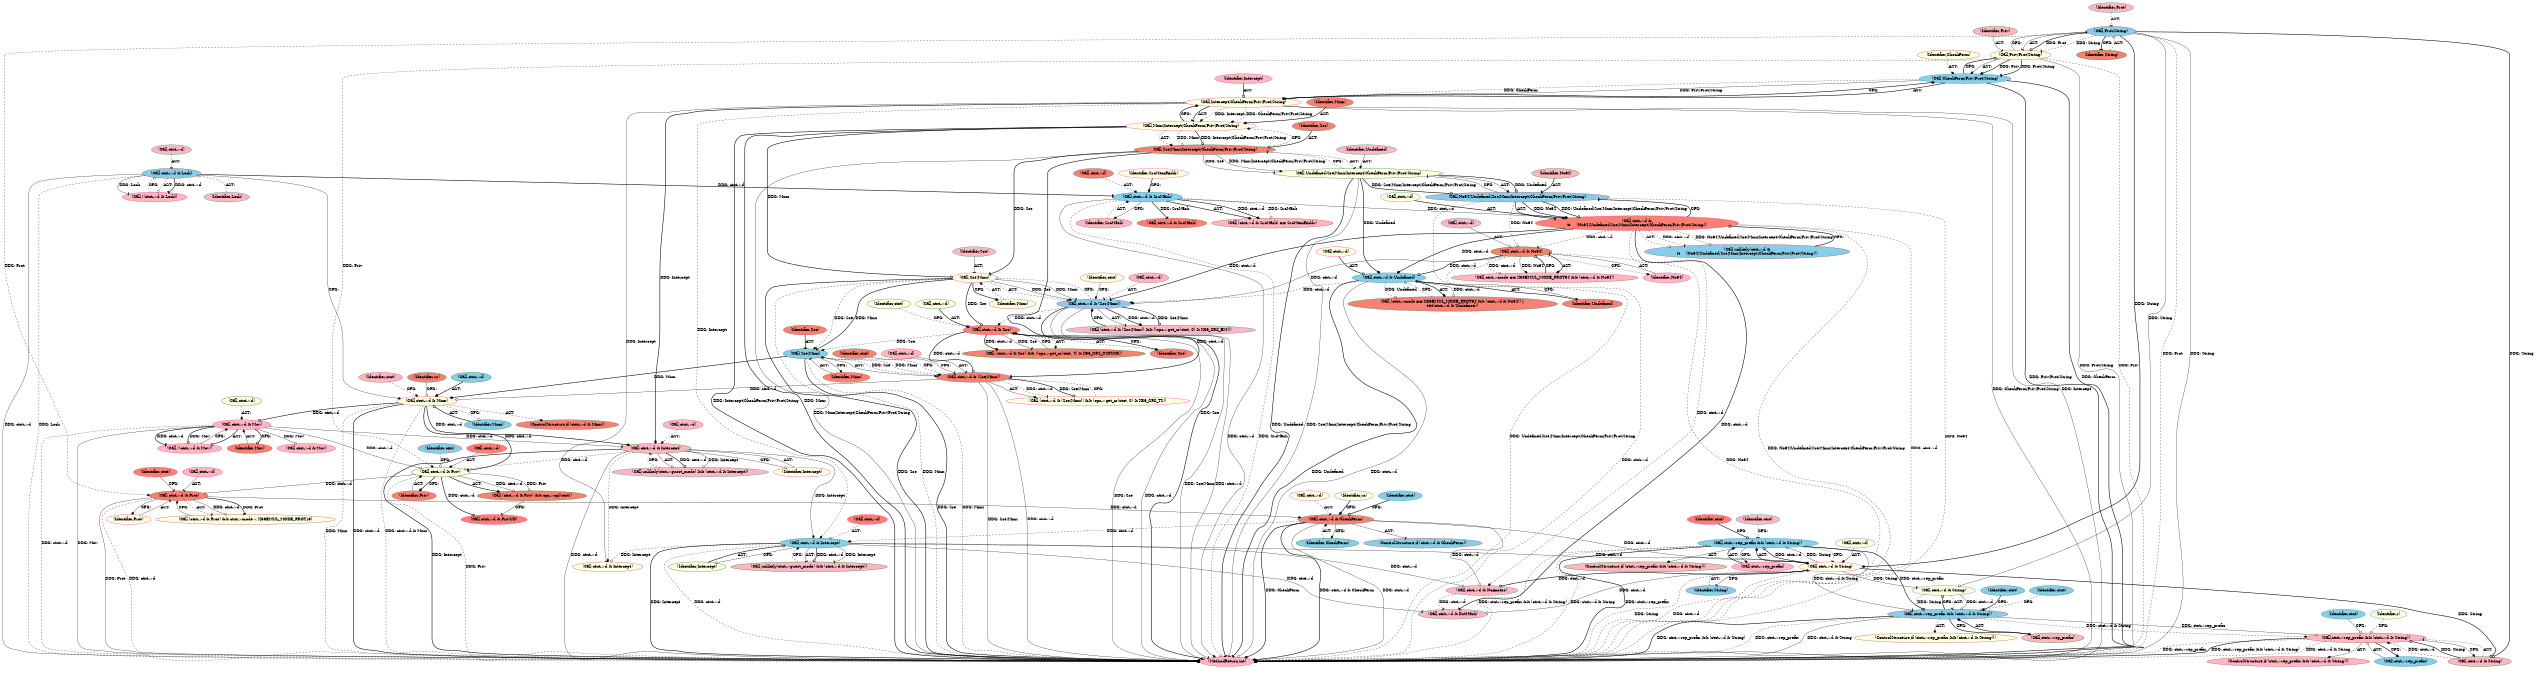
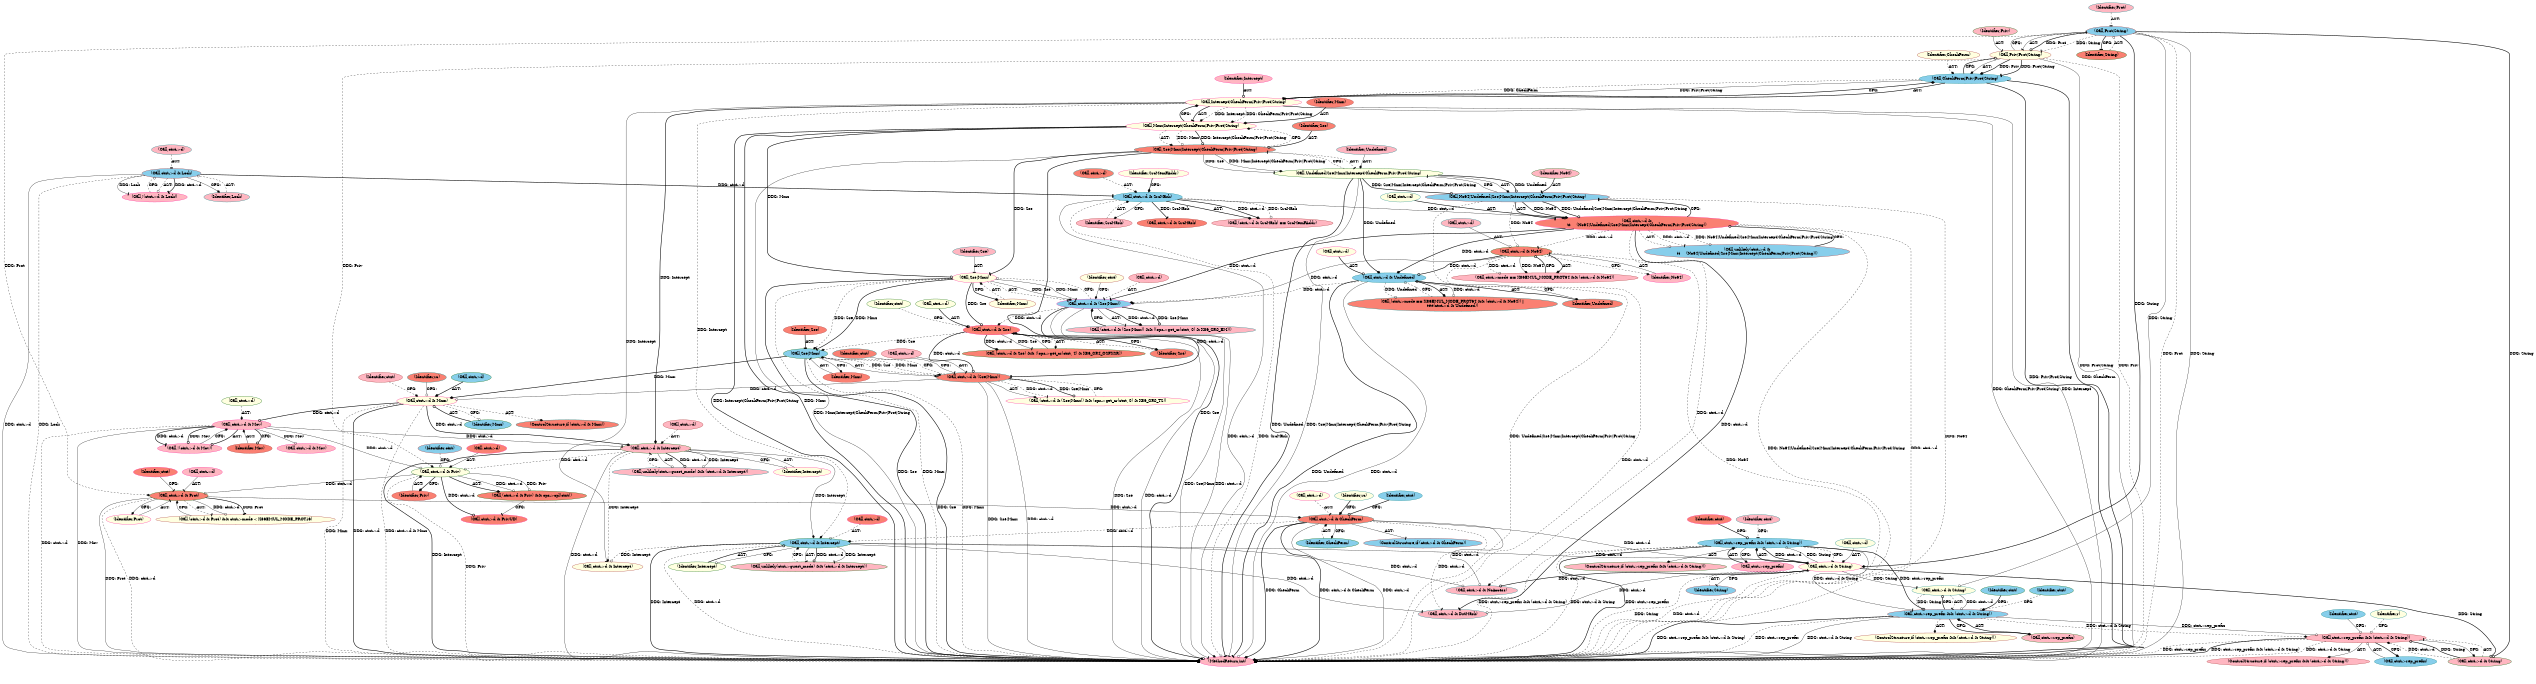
edge "(Call,ctxt->d & Lock)" -> "(Call,ctxt->d & Mmx)": now "(Call,ctxt->d & Lock)" -> "(Identifier,Lock)"
edge "(Call,ctxt->d & Mmx)" -> "(Call,ctxt->d & Priv)": removed, label "DDG: ctxt->d"
node "(Call,ctxt->d & Prot)": color brown -> darkgreen
edge "(Call,ctxt->d & NoAccess)" -> "(Call,ctxt->d & DstMask)": now "(Call,ctxt->d & CheckPerm)" -> "(Call,ctxt->d & DstMask)"
